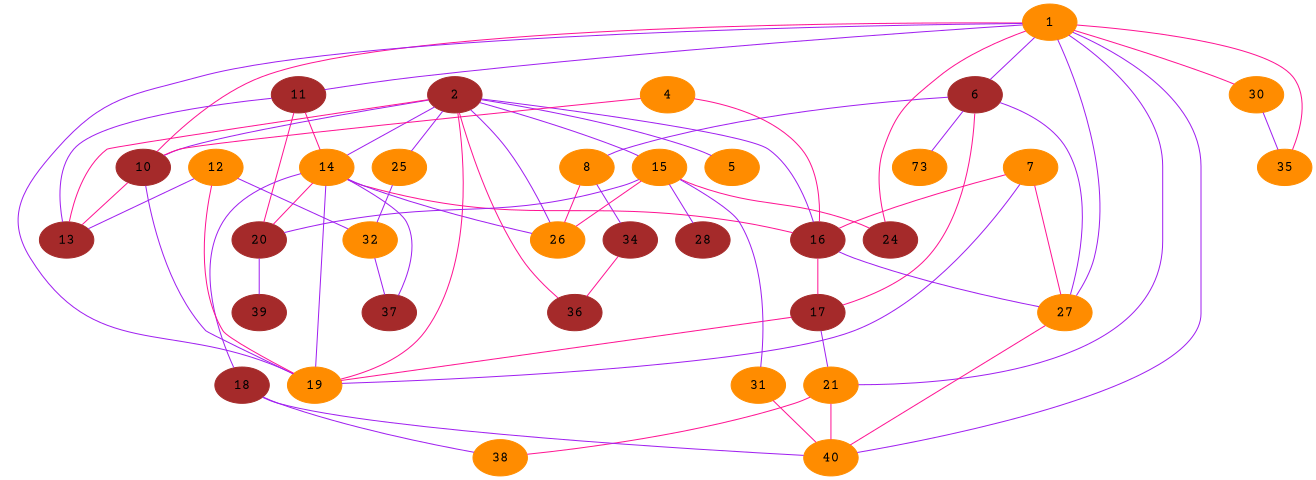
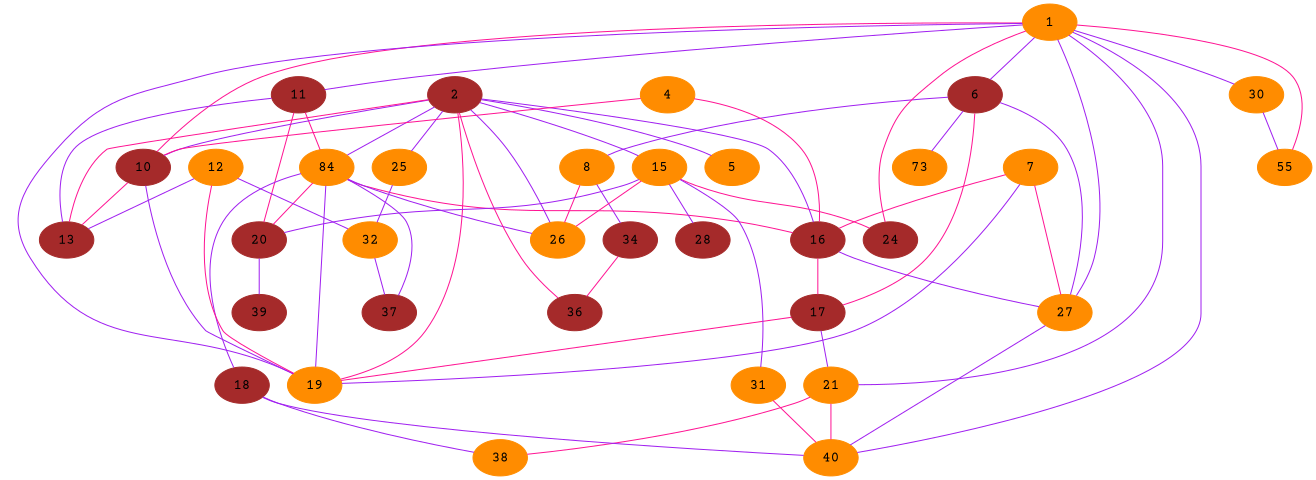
edge "1" -- "30": color deeppink -> purple
node "14": label "14" -> "84"
node "35": label "35" -> "55"
edge "27" -- "40": color deeppink -> purple
